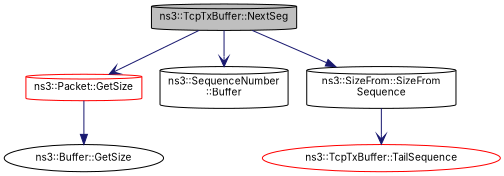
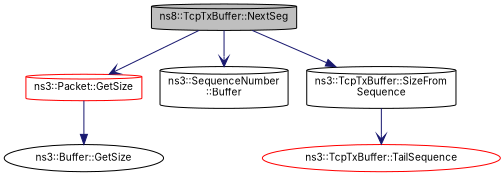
node "ns3::TcpTxBuffer::NextSeg": label "ns3::TcpTxBuffer::NextSeg" -> "ns8::TcpTxBuffer::NextSeg"
node "ns3::SizeFrom::SizeFrom Sequence": label "ns3::SizeFrom::SizeFrom Sequence" -> "ns3::TcpTxBuffer::SizeFrom Sequence"
